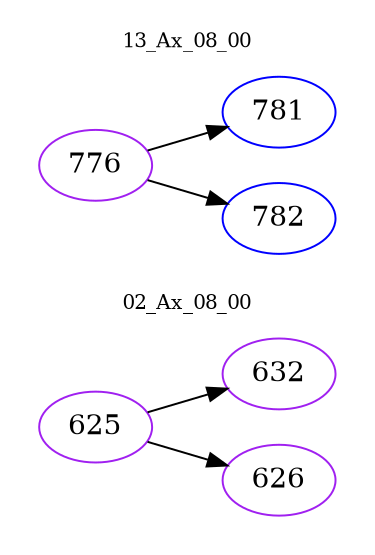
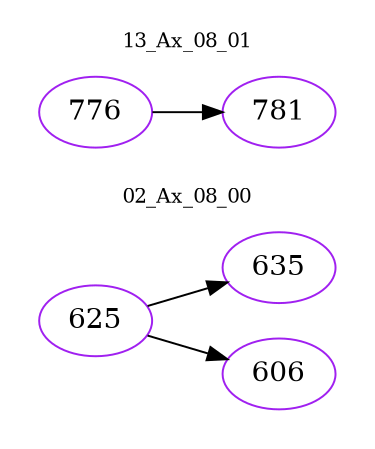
cluster "13_Ax_08_00": label "13_Ax_08_00" -> "13_Ax_08_01"
node "781": color blue -> purple
node "782": removed
node "632": label "632" -> "635"
node "626": label "626" -> "606"
